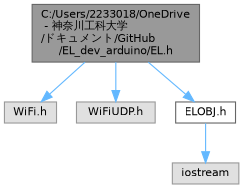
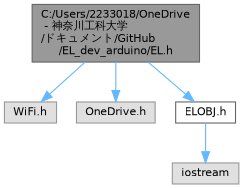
node "WiFiUDP.h": label "WiFiUDP.h" -> "OneDrive.h"
